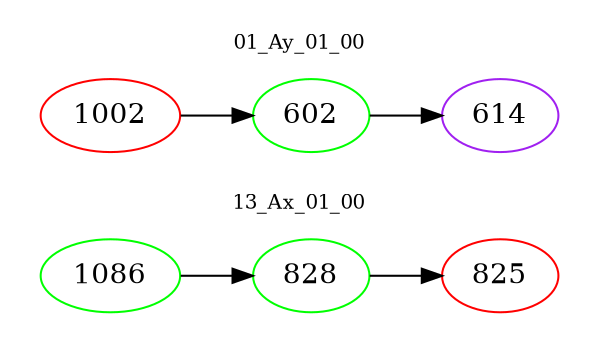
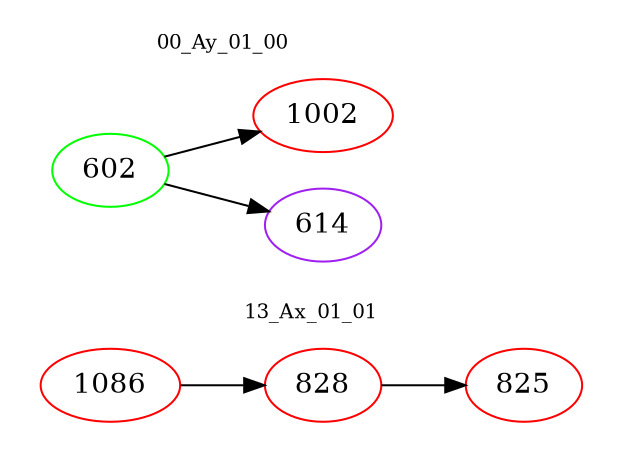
cluster "01_Ay_01_00": label "01_Ay_01_00" -> "00_Ay_01_00"
edge "1002" -> "602": reversed
cluster "13_Ax_01_00": label "13_Ax_01_00" -> "13_Ax_01_01"
node "1086": color green -> red
node "828": color green -> red
